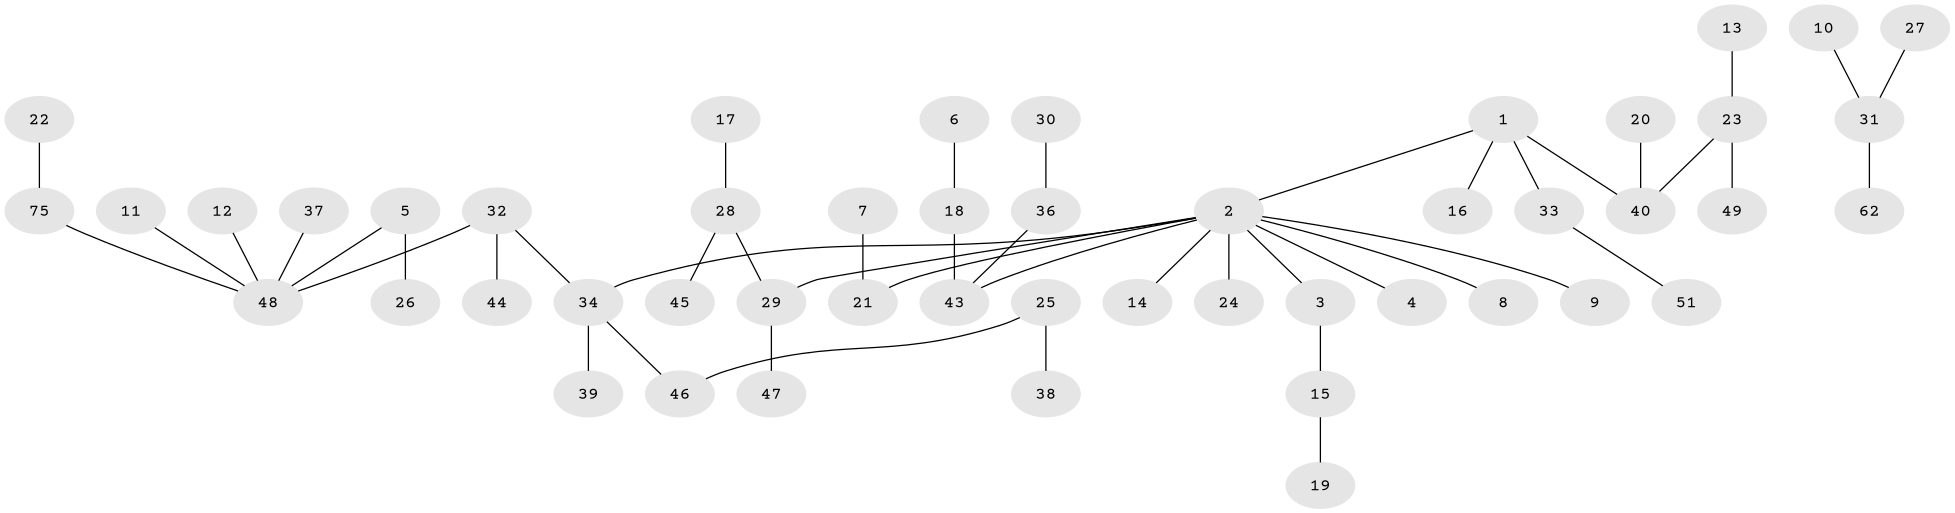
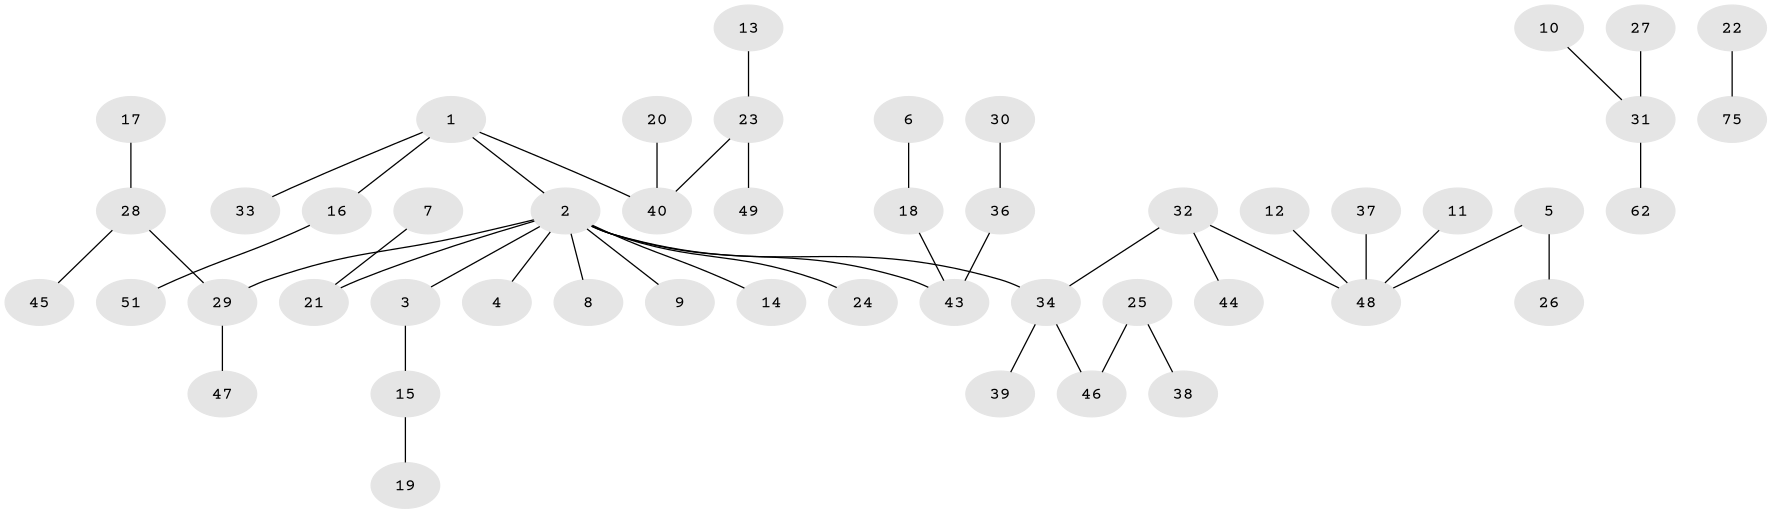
edge "33" -- "51": now "16" -- "51"
edge "75" -- "48": removed
